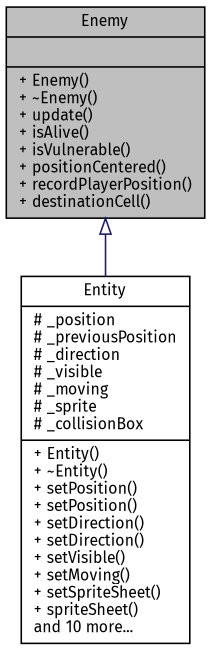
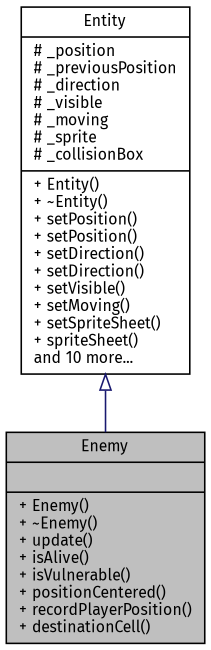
edge "Entity" -> "Enemy": reversed
